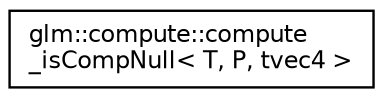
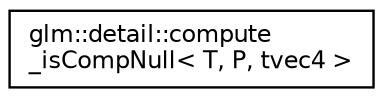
node "glm::compute::compute _isCompNull< T, P, tvec4 >": label "glm::compute::compute _isCompNull< T, P, tvec4 >" -> "glm::detail::compute _isCompNull< T, P, tvec4 >"
